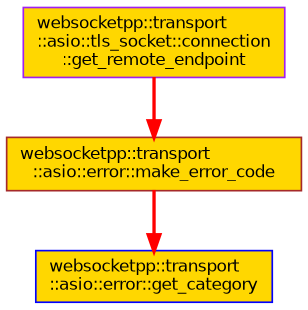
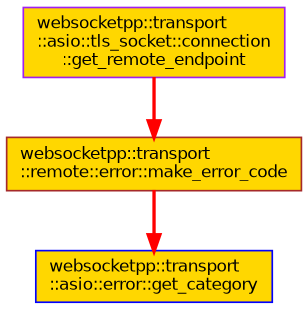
node "websocketpp::transport ::asio::error::make_error_code": label "websocketpp::transport ::asio::error::make_error_code" -> "websocketpp::transport ::remote::error::make_error_code"
